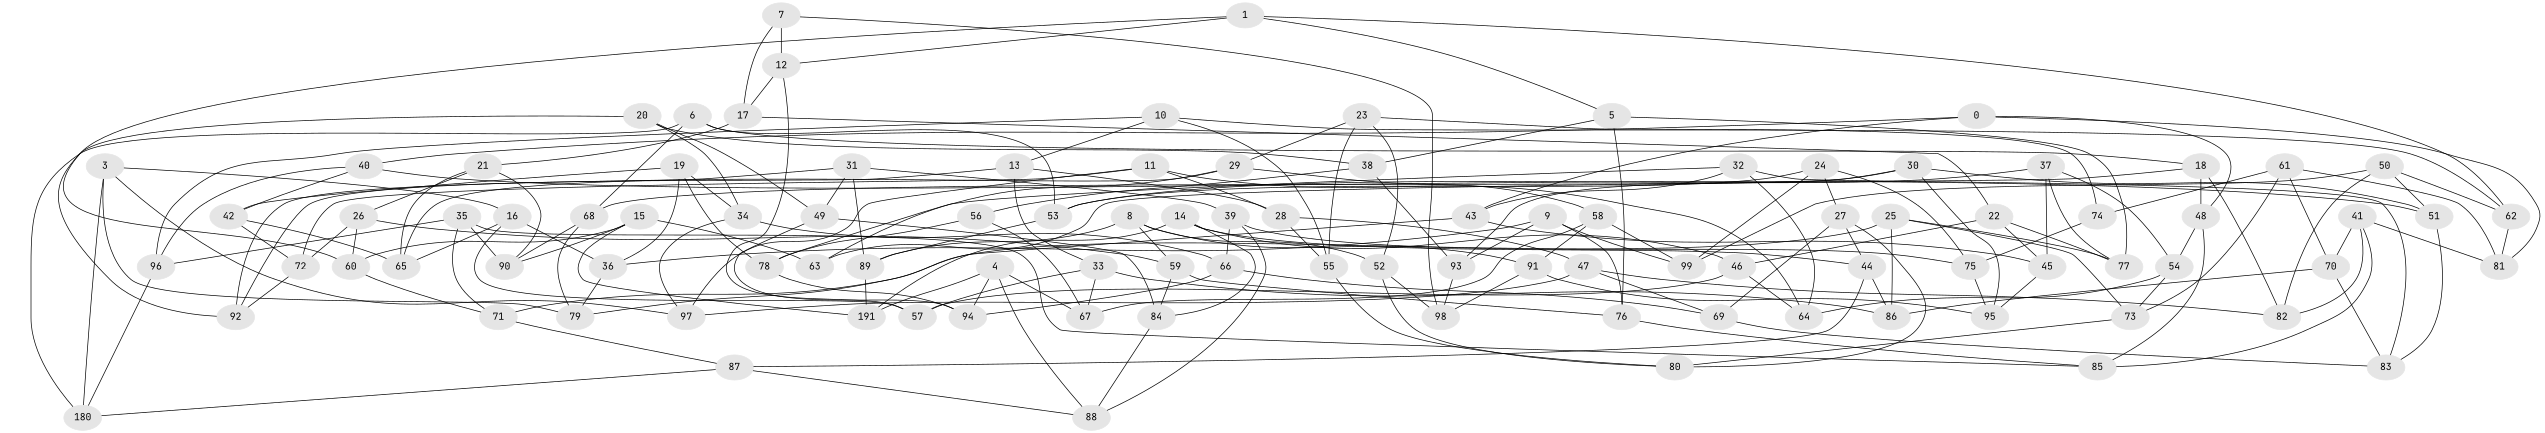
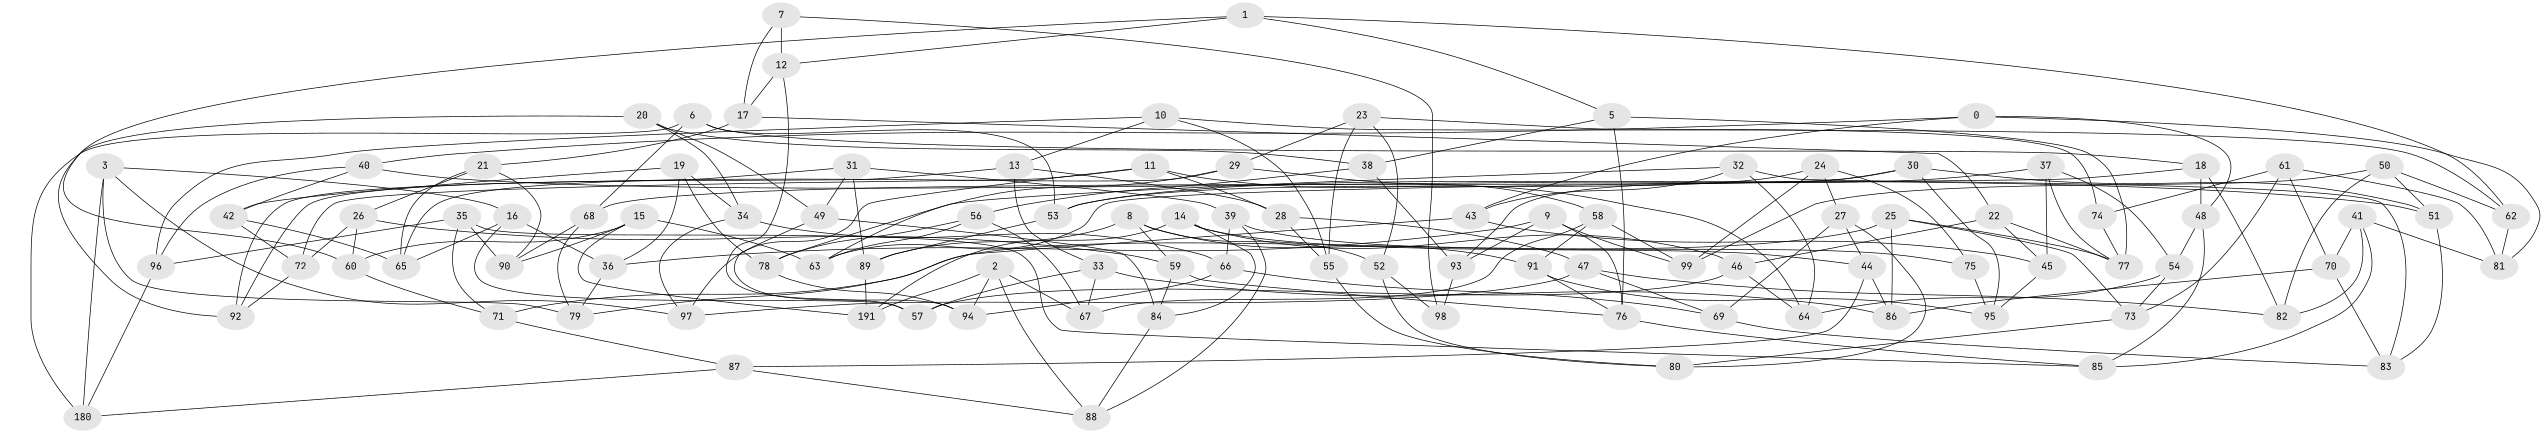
edge "56" -- "63": added
edge "74" -- "75": now "74" -- "77"
node "4": label "4" -> "2"
edge "91" -- "98": now "91" -- "76"
